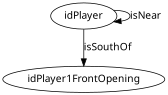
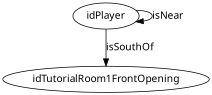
node "idPlayer1FrontOpening": label "idPlayer1FrontOpening" -> "idTutorialRoom1FrontOpening"
